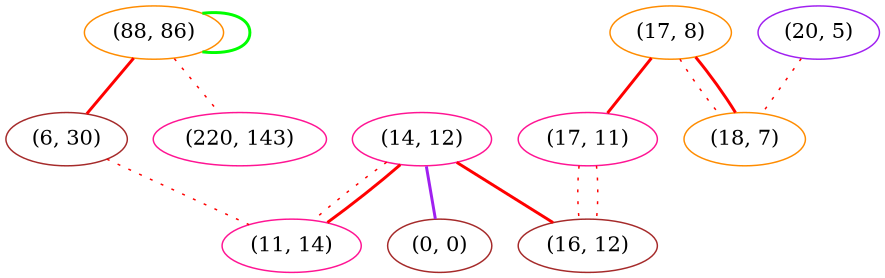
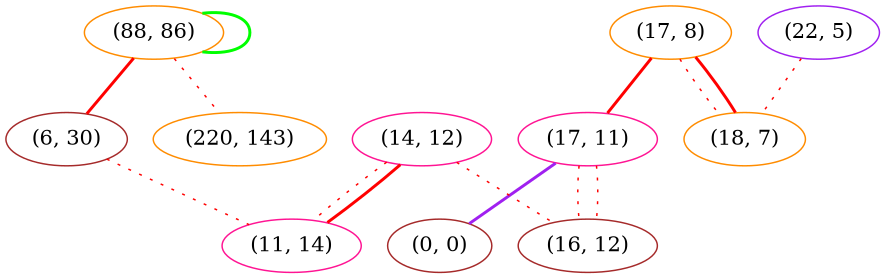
node "(20, 5)": label "(20, 5)" -> "(22, 5)"
node "(220, 143)": color deeppink -> darkorange
edge "(14, 12)" -- "(16, 12)": style bold -> dotted
edge "(14, 12)" -- "(0, 0)": now "(17, 11)" -- "(0, 0)"
